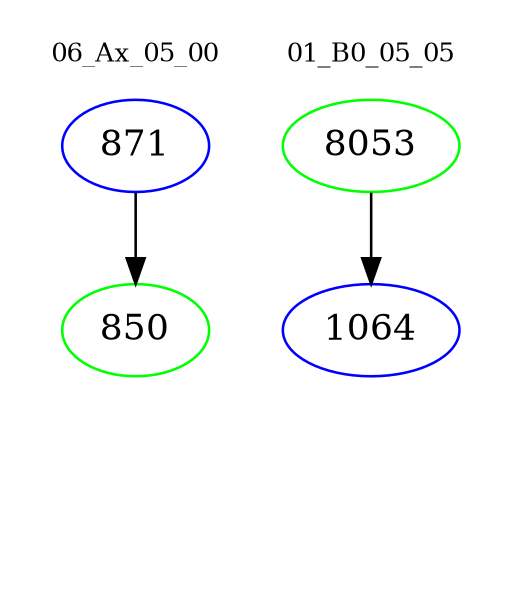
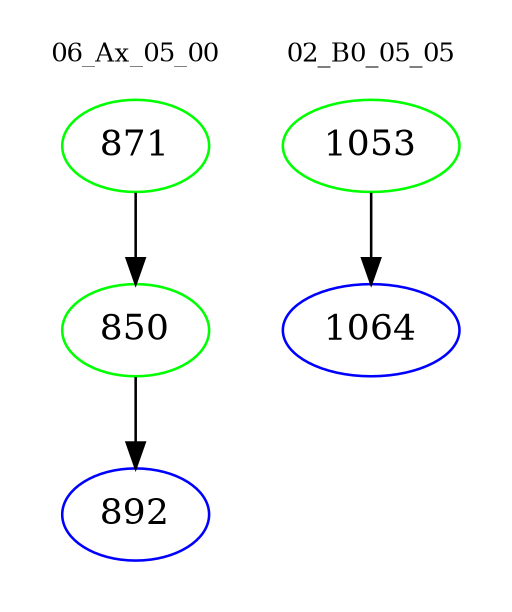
cluster "01_B0_05_05": label "01_B0_05_05" -> "02_B0_05_05"
node "871": color blue -> green
node "8053": label "8053" -> "1053"
node "892": added
